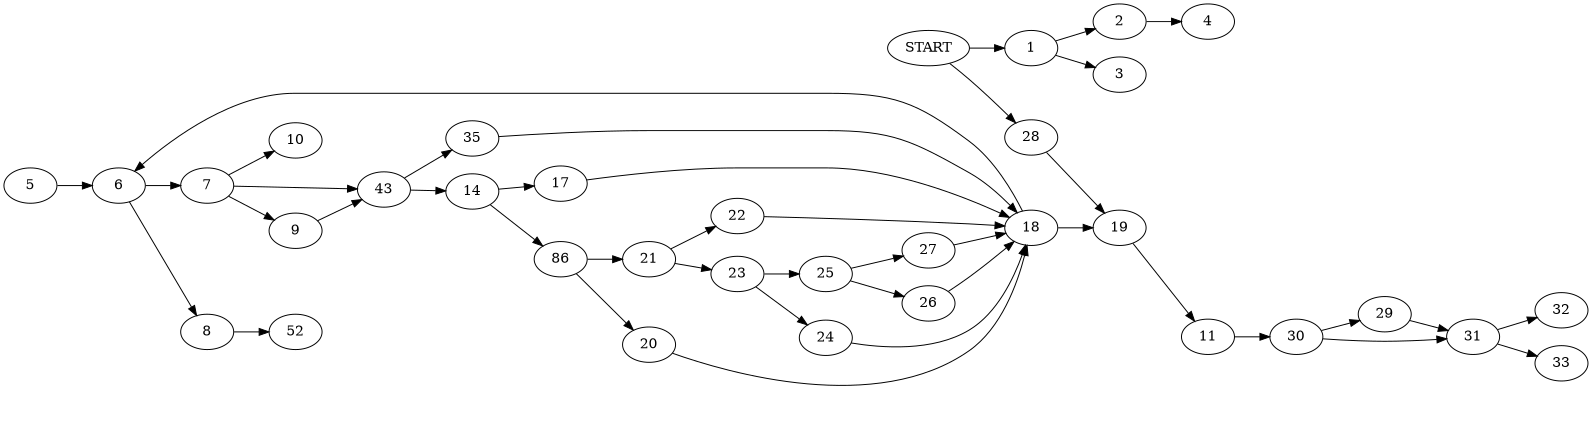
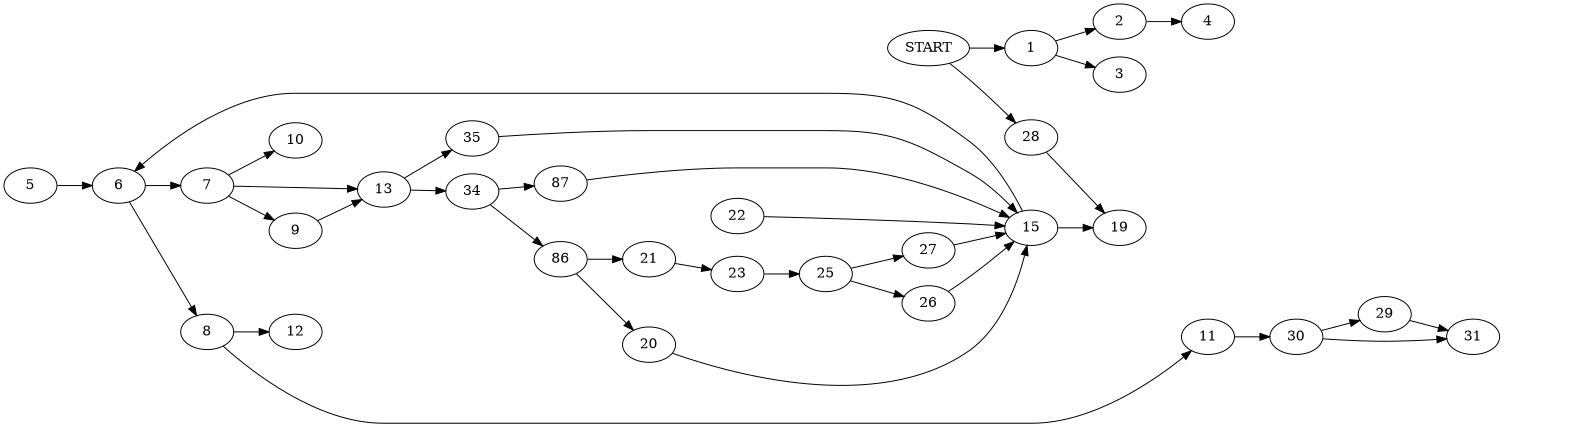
node "17": label "17" -> "87"
node "43": label "43" -> "13"
node "14": label "14" -> "34"
node "18": label "18" -> "15"
edge "21" -> "22": removed
edge "19" -> "11": now "8" -> "11"
node "32": removed
node "52": label "52" -> "12"
node "24": removed
node "33": removed
